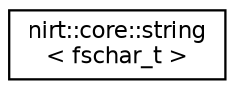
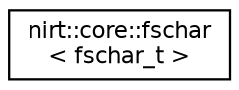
node "nirt::core::string < fschar_t >": label "nirt::core::string < fschar_t >" -> "nirt::core::fschar < fschar_t >"
